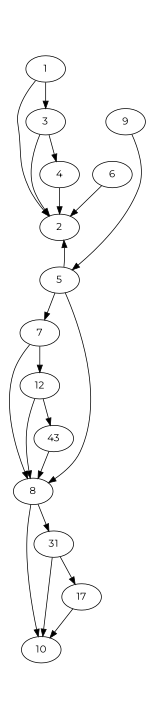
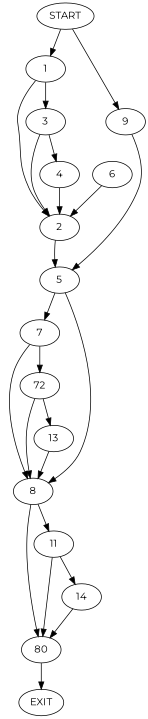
node "START": added
edge "5" -> "2": reversed
node "12": label "12" -> "72"
node "43": label "43" -> "13"
node "31": label "31" -> "11"
node "17": label "17" -> "14"
node "10": label "10" -> "80"
node "EXIT": added
